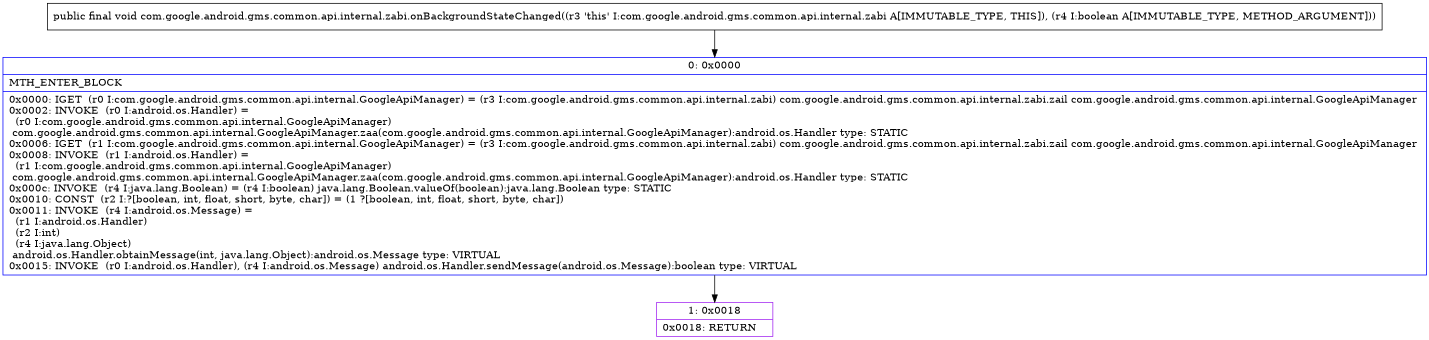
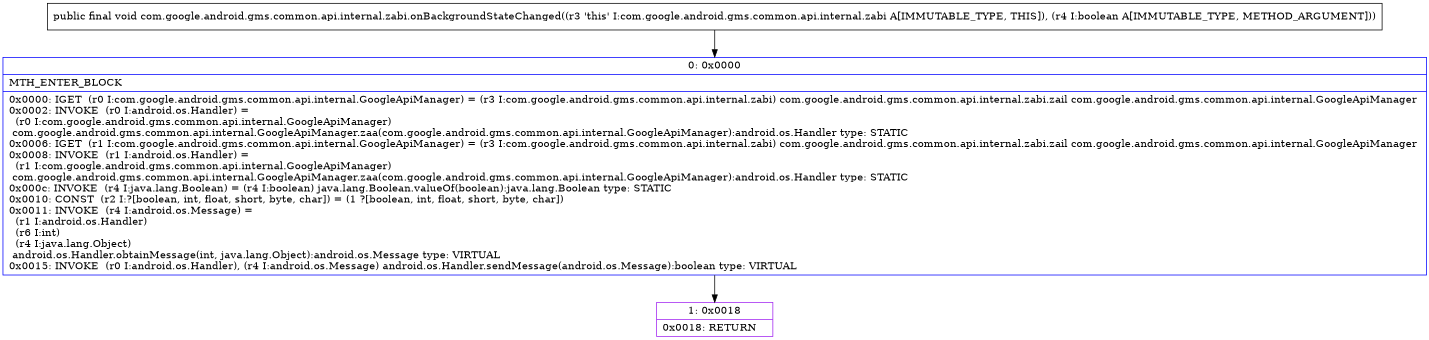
node "0: 0x0000": text "(r2 I:int)" -> "(r6 I:int)"
